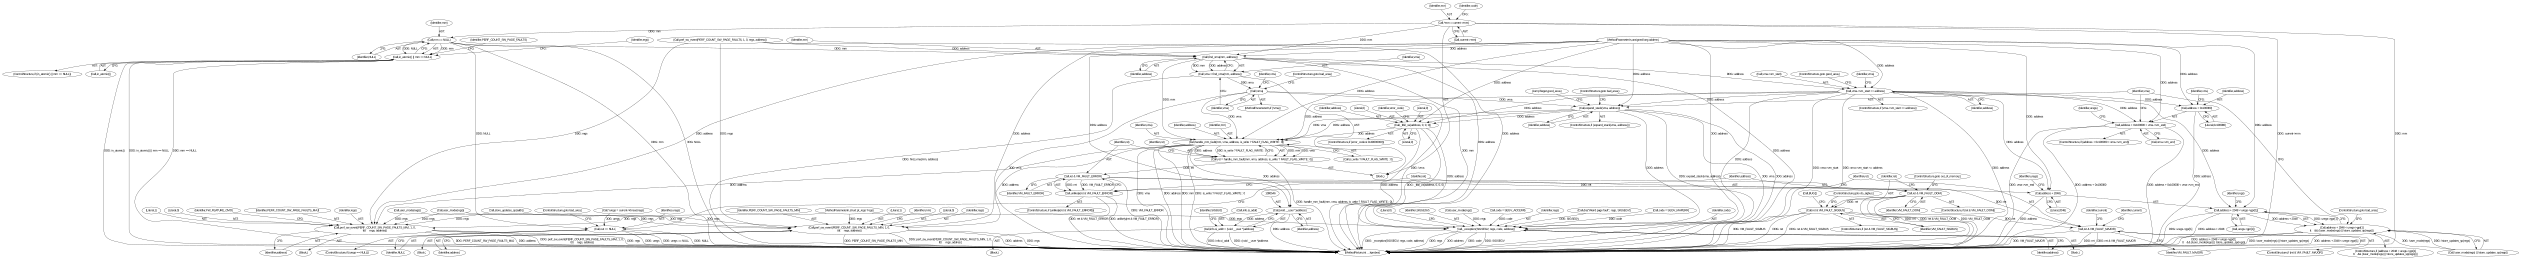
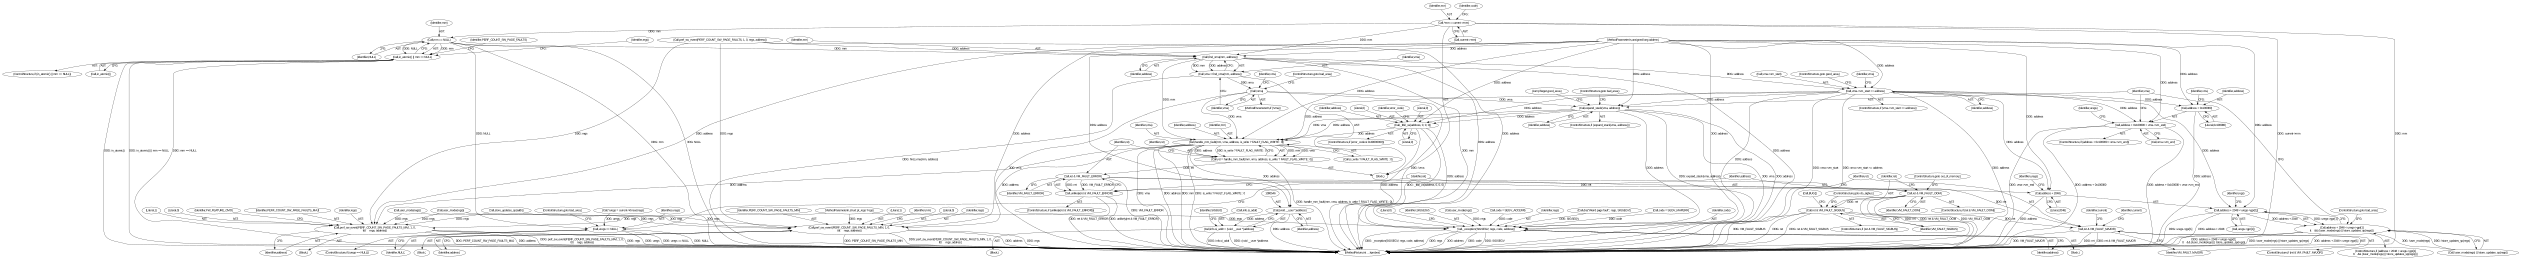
node "(Call,out == NULL)": label "(Call,out == NULL)" -> "(Call,uregs == NULL)"
